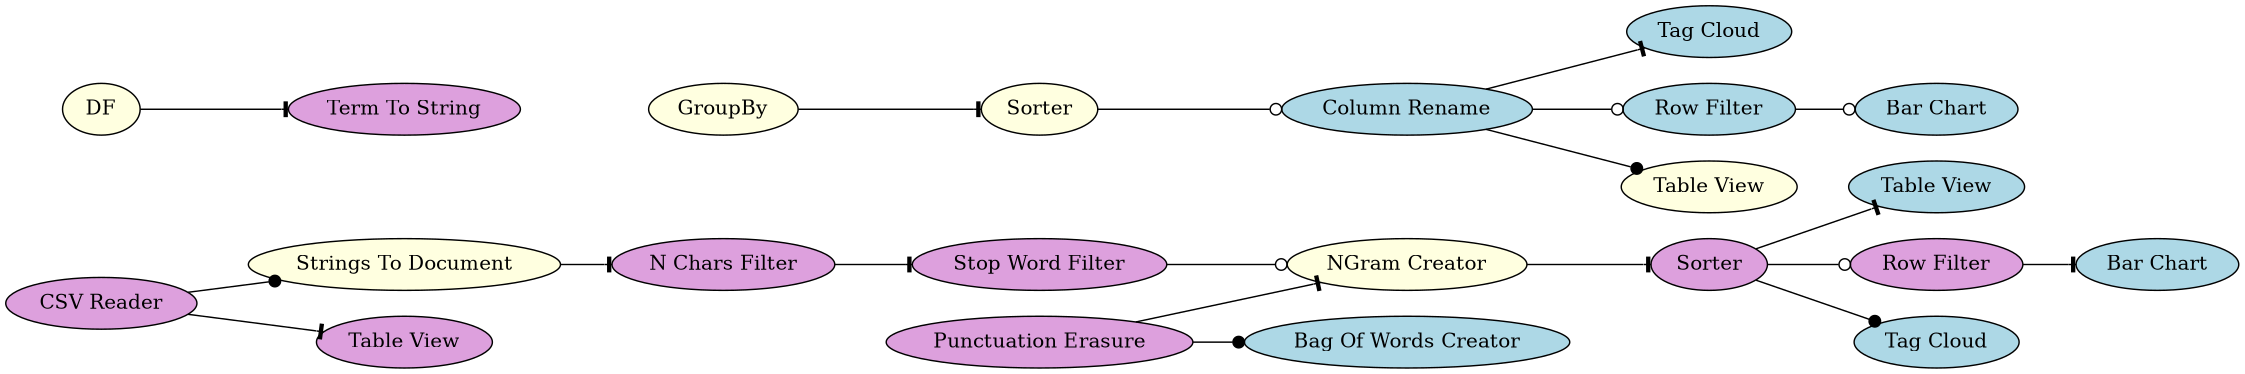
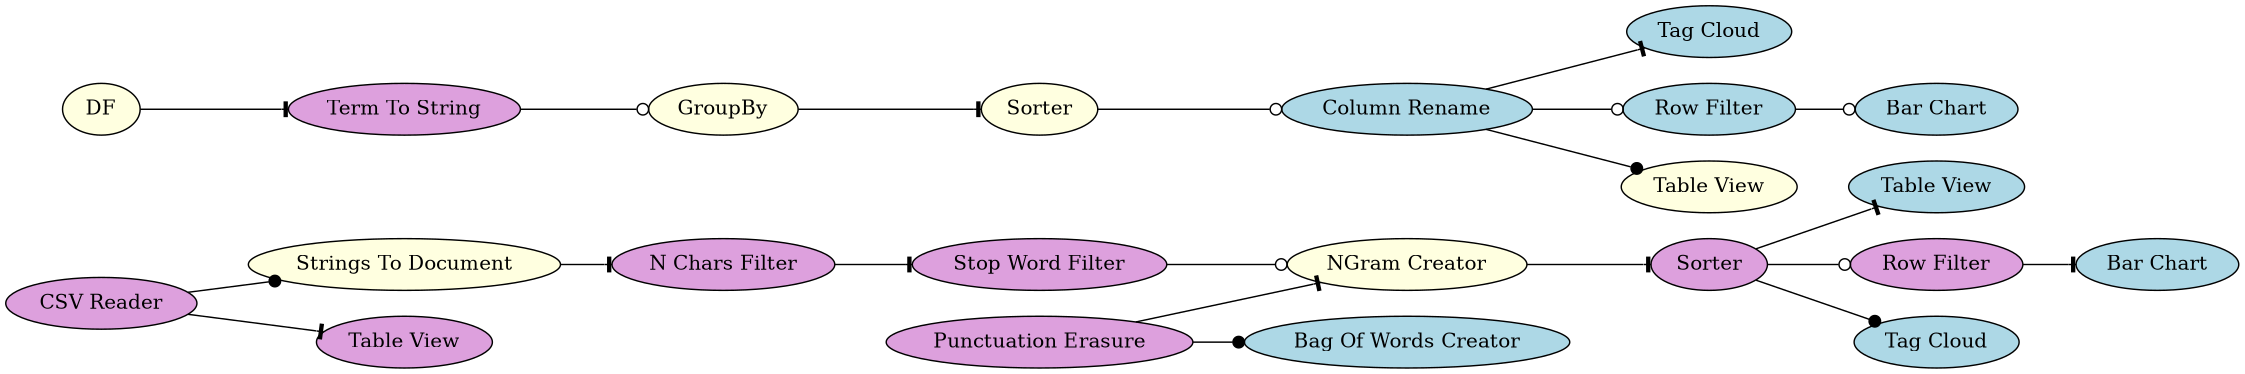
edge "Term To String" -> "GroupBy": added
